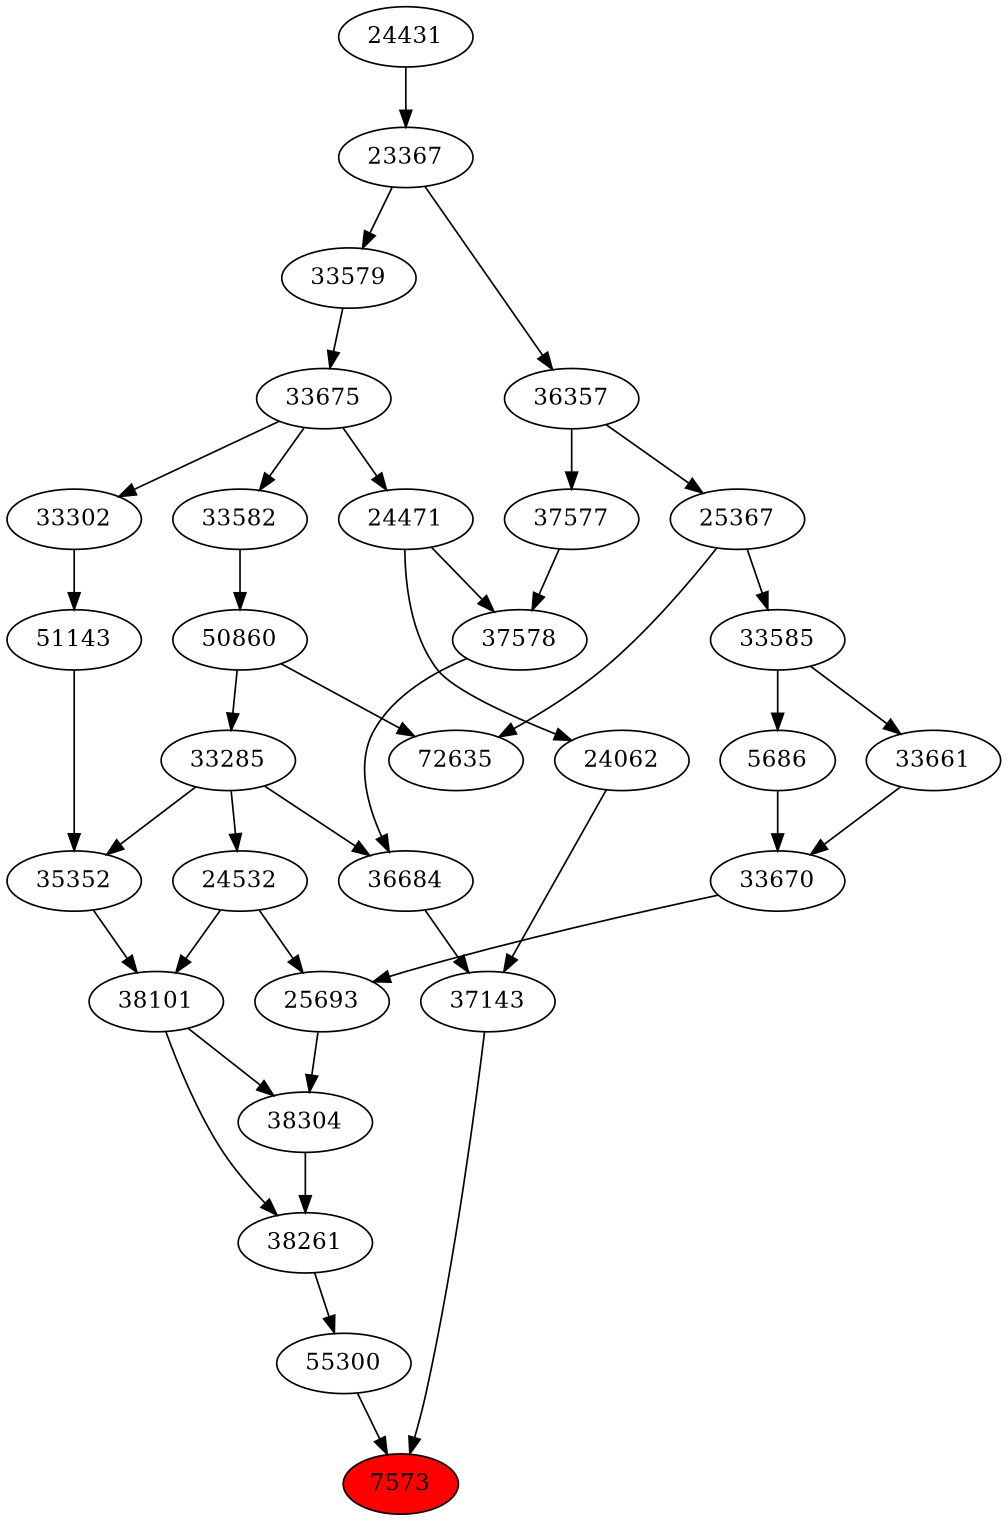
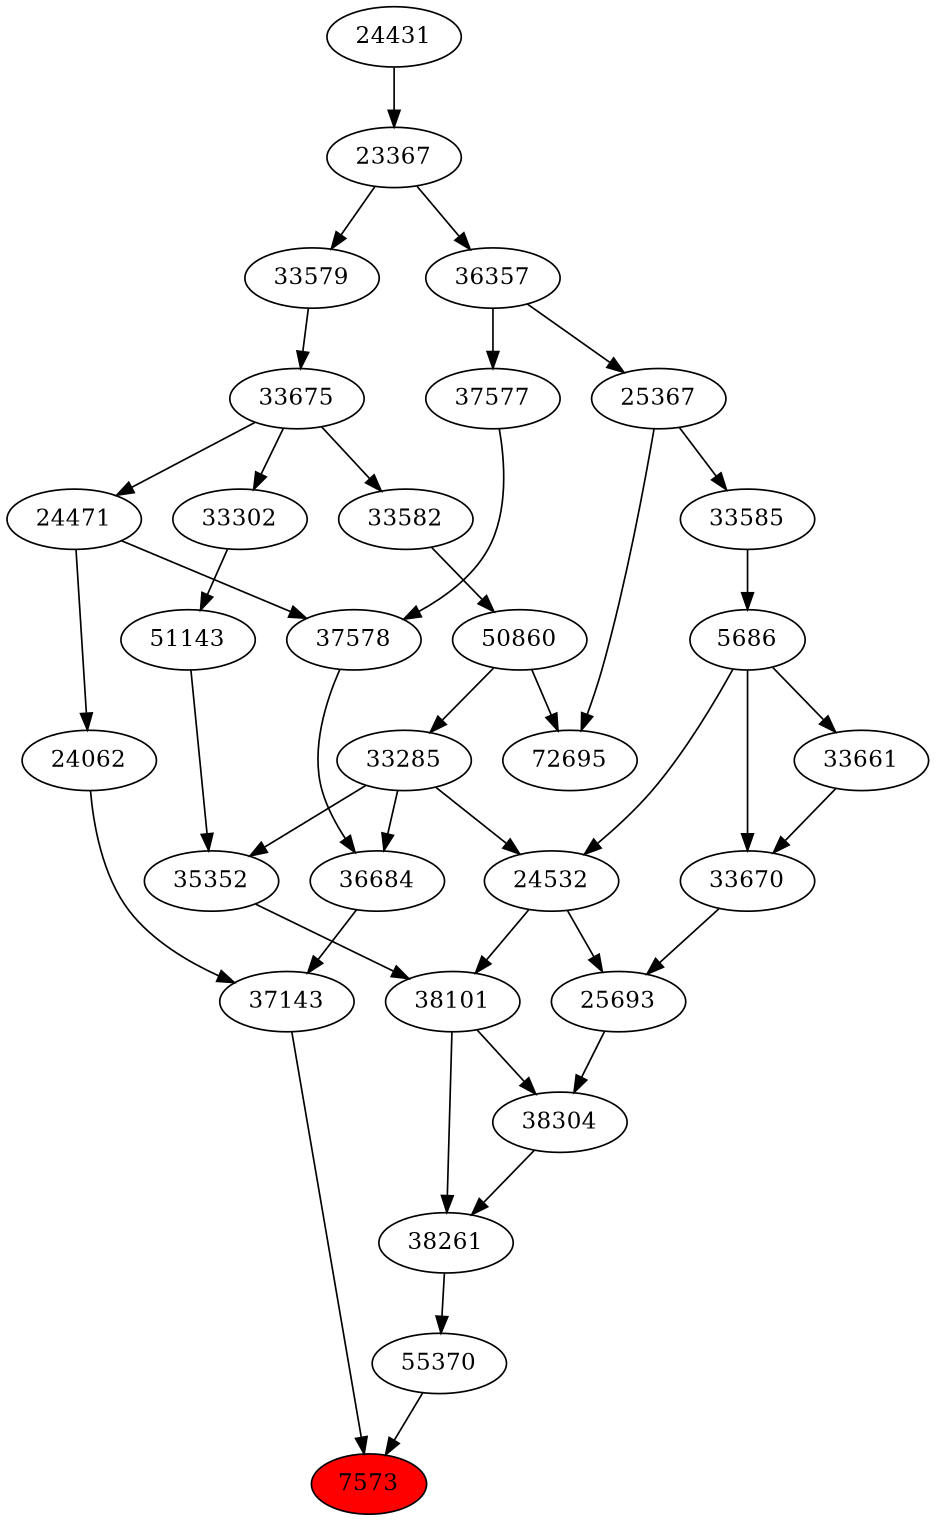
edge "33585" -> "33661": now "5686" -> "33661"
node "72635": label "72635" -> "72695"
edge "5686" -> "24532": added
node "55300": label "55300" -> "55370"
